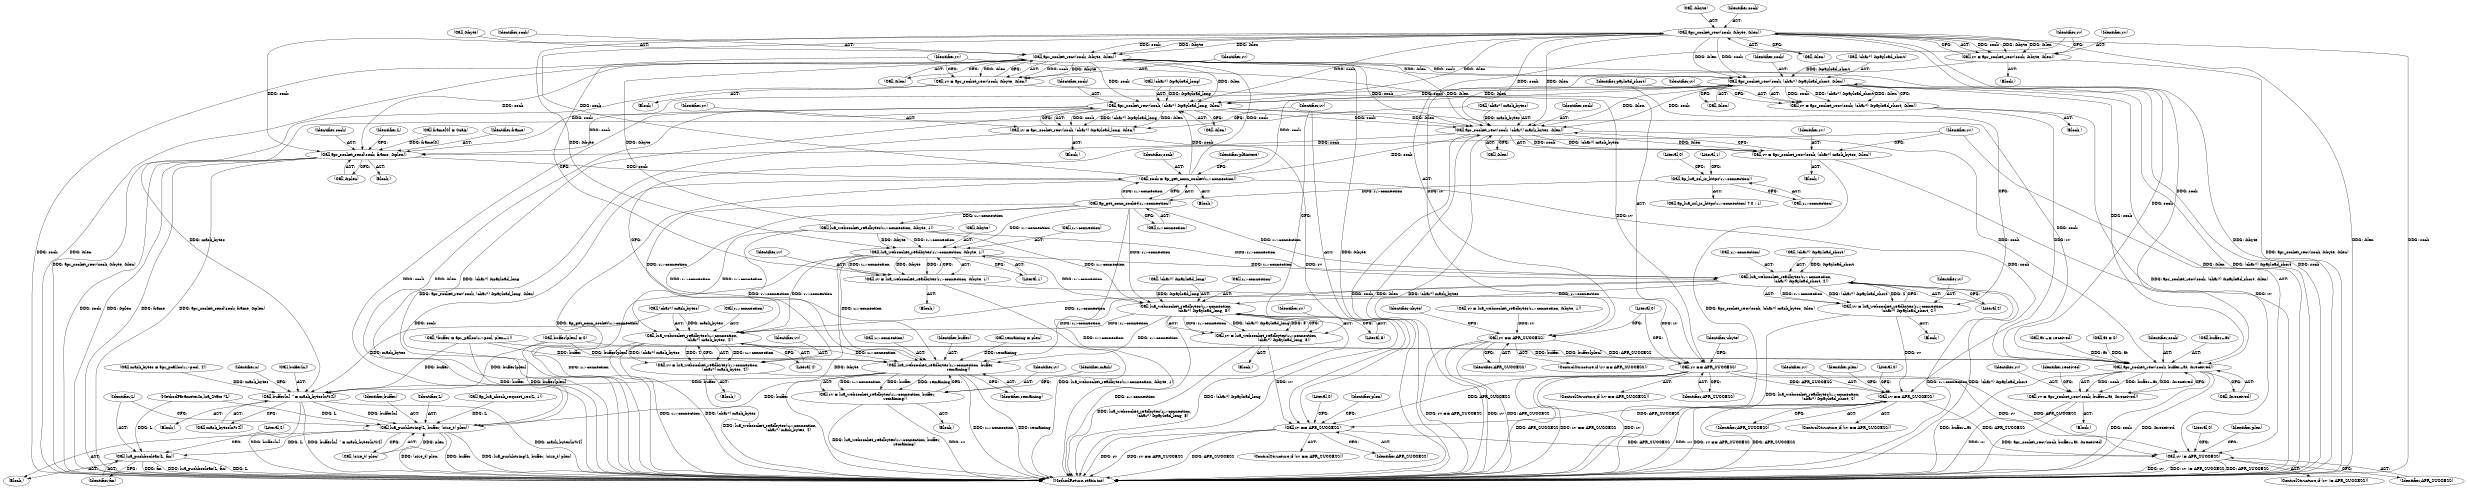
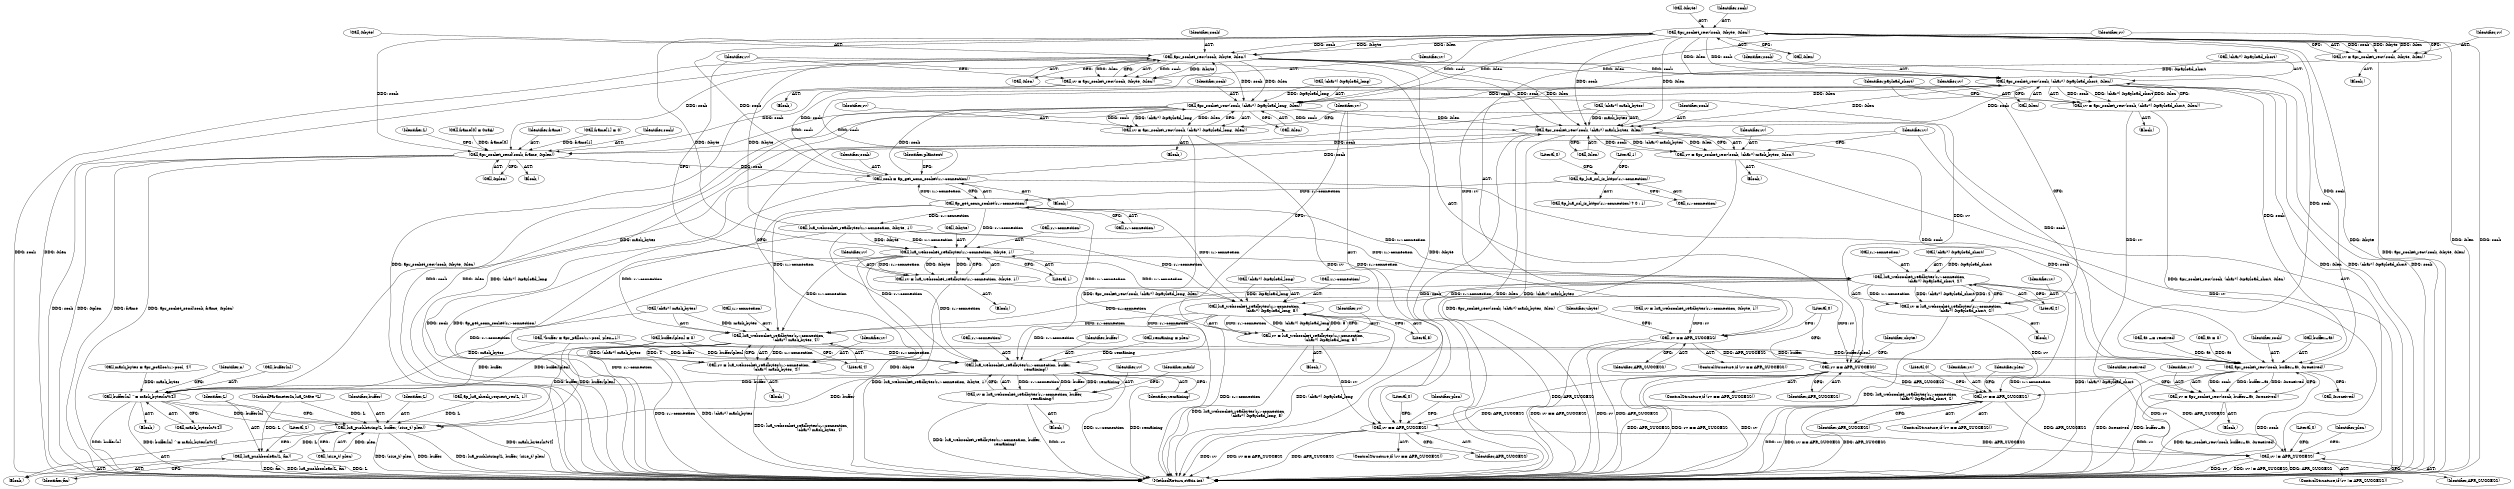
node "(Call,frame[1] = 0)": added
edge "(Call,&received)" -> "(Call,apr_socket_recv(sock, buffer+at, &received))": removed, label "AST:"
